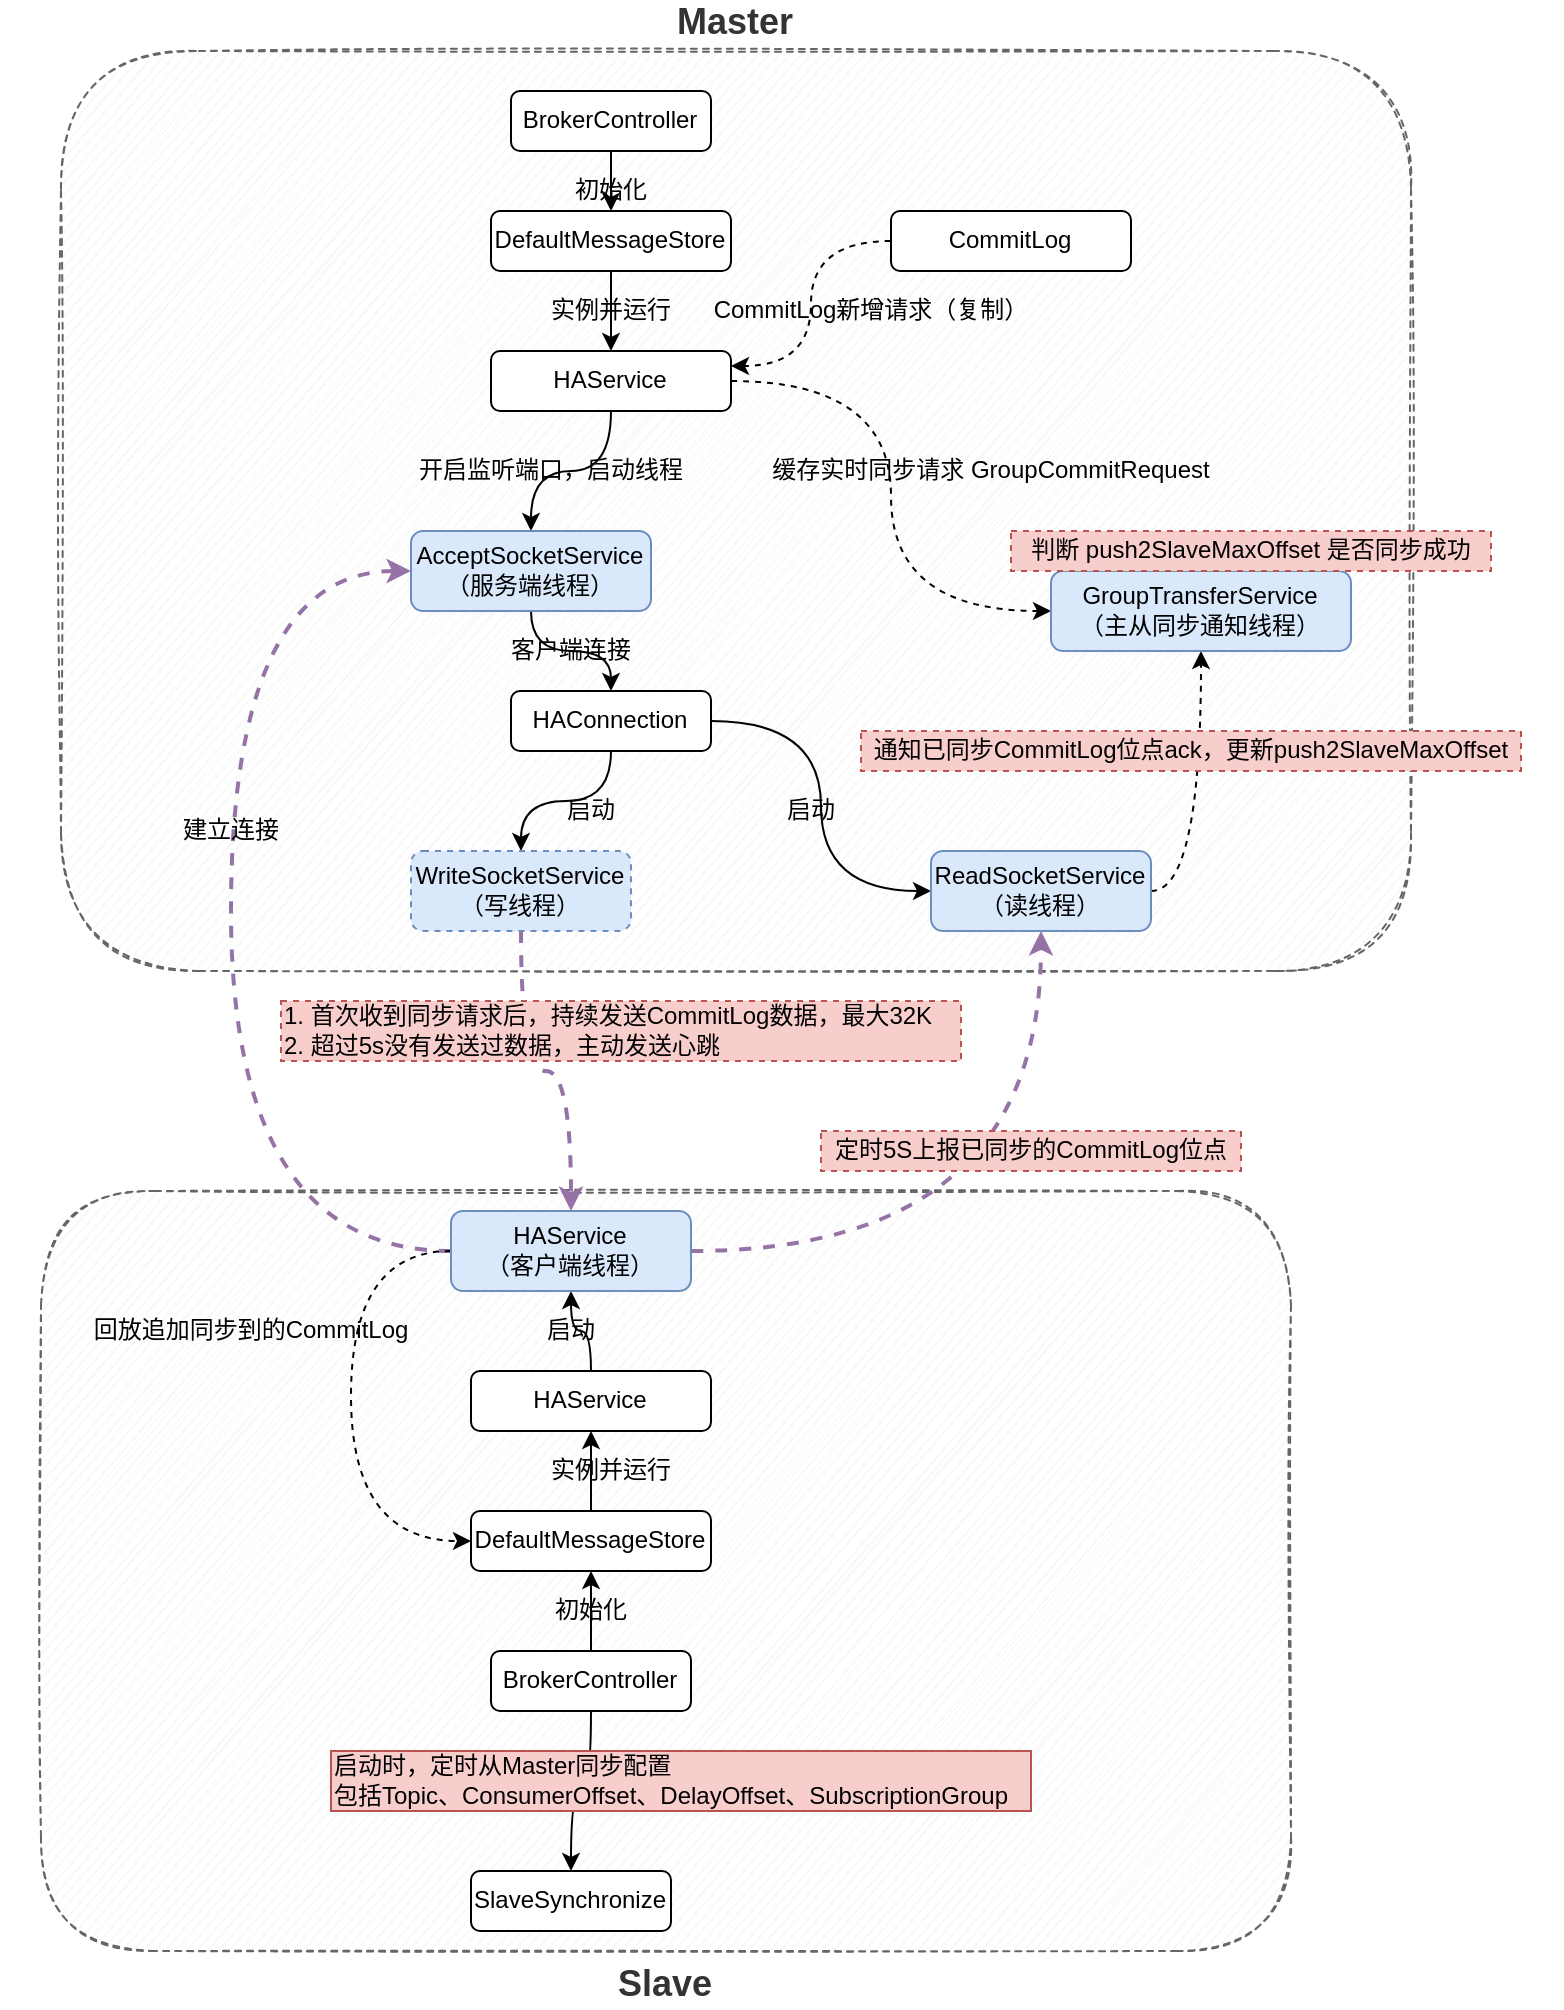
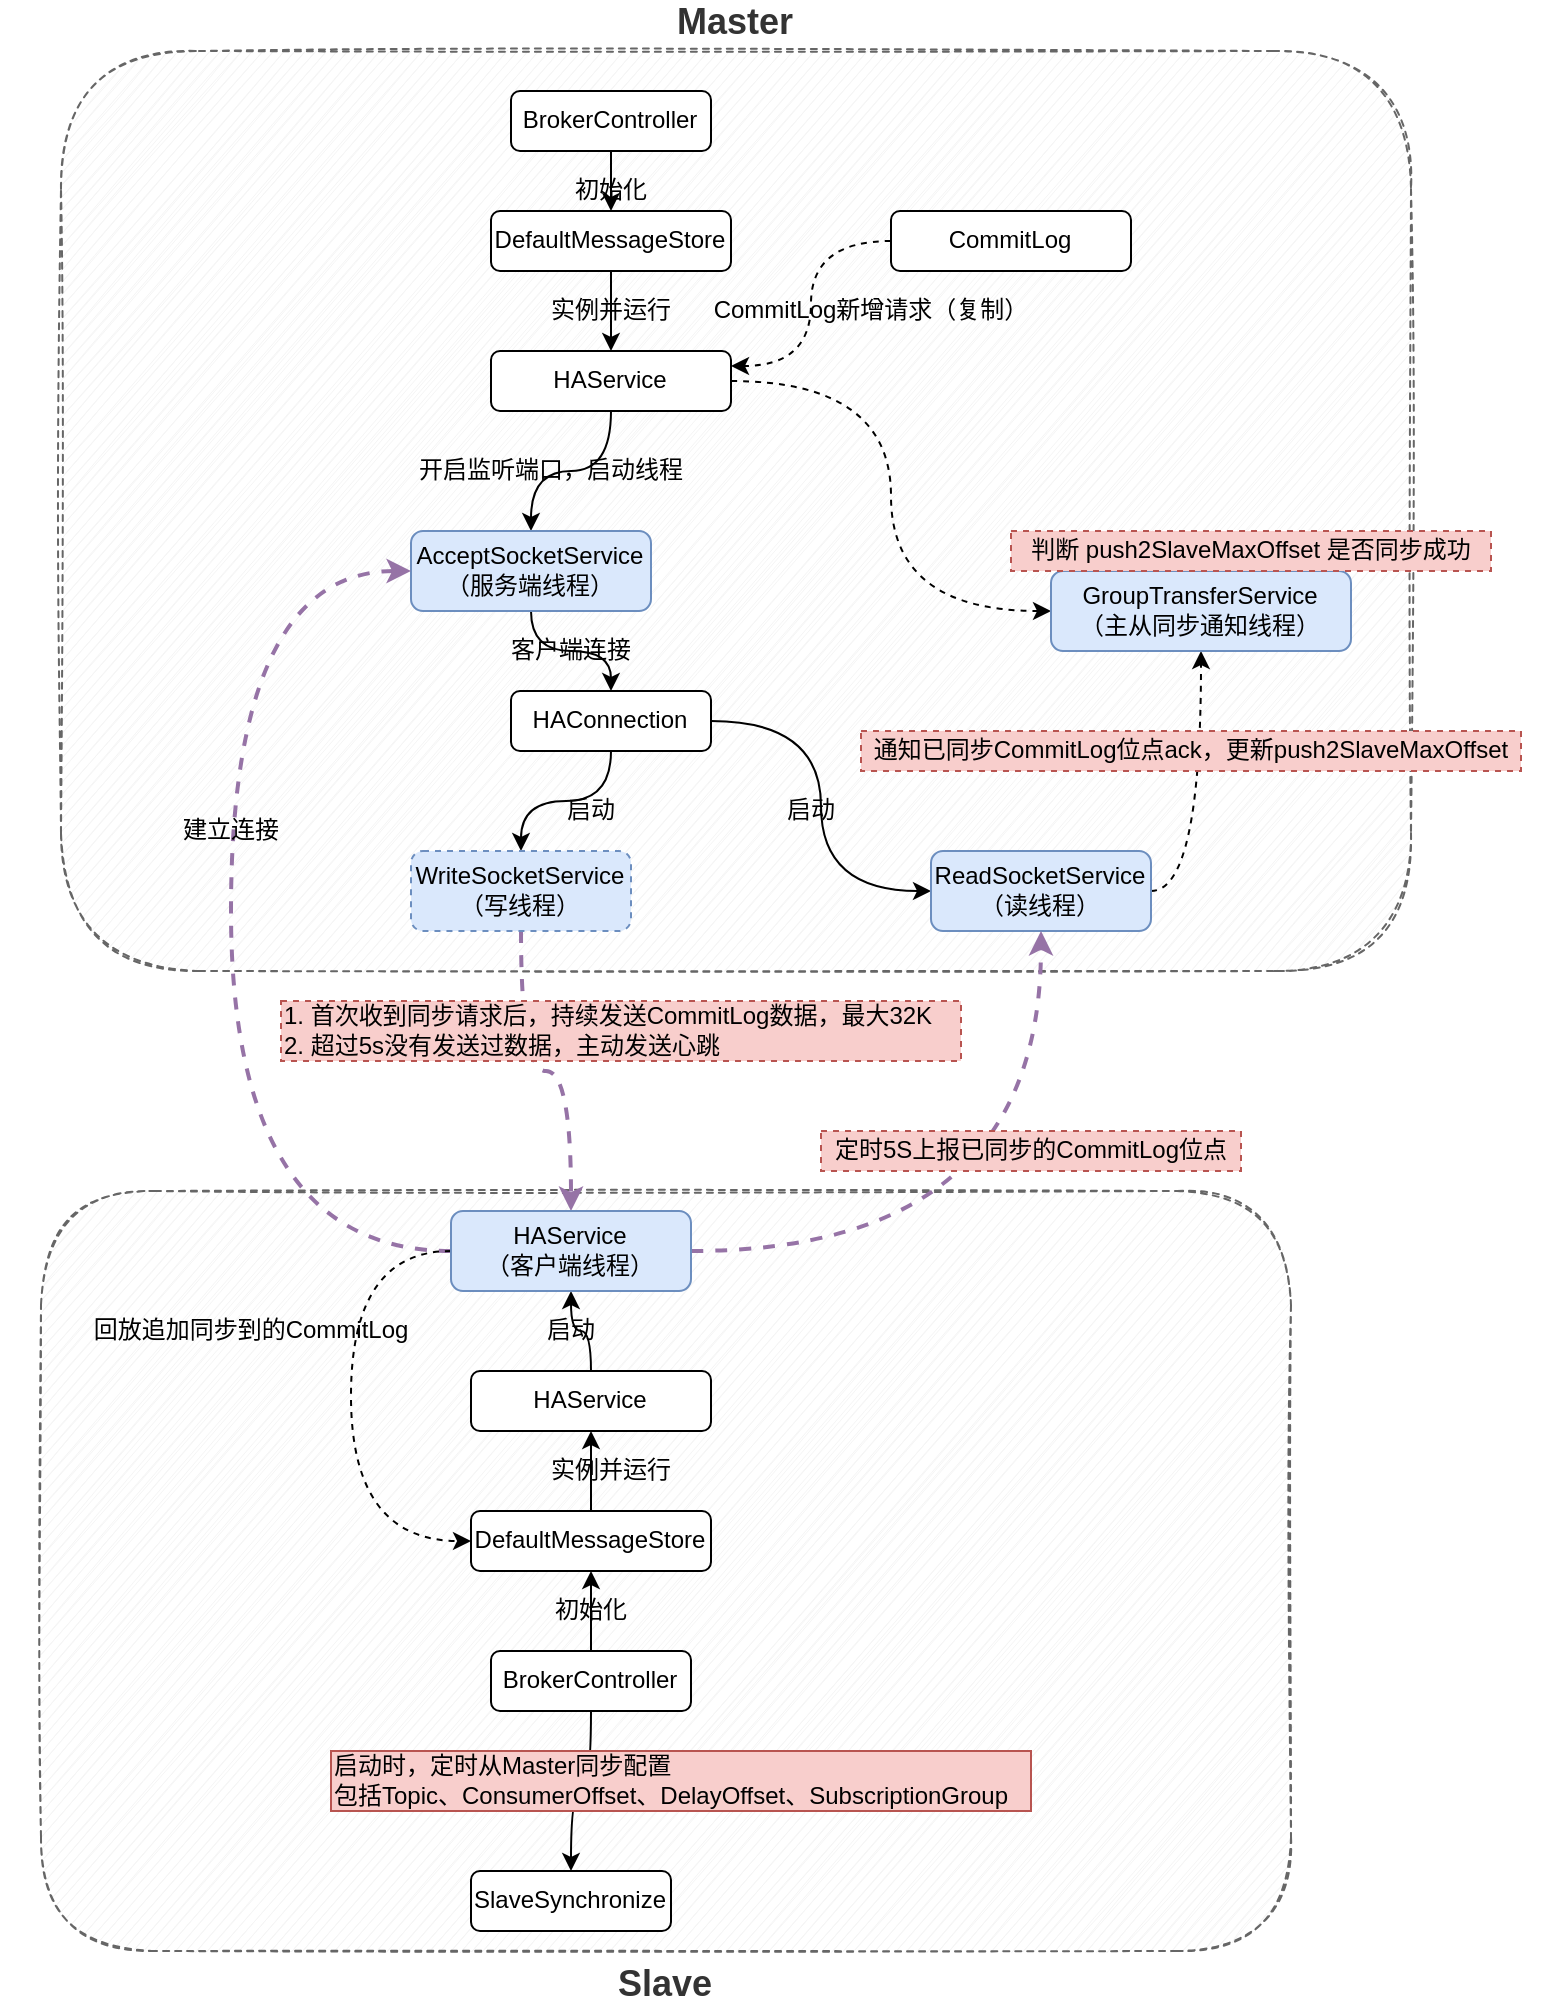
node "缓存实时同步请求 GroupCommitRequest": removed
